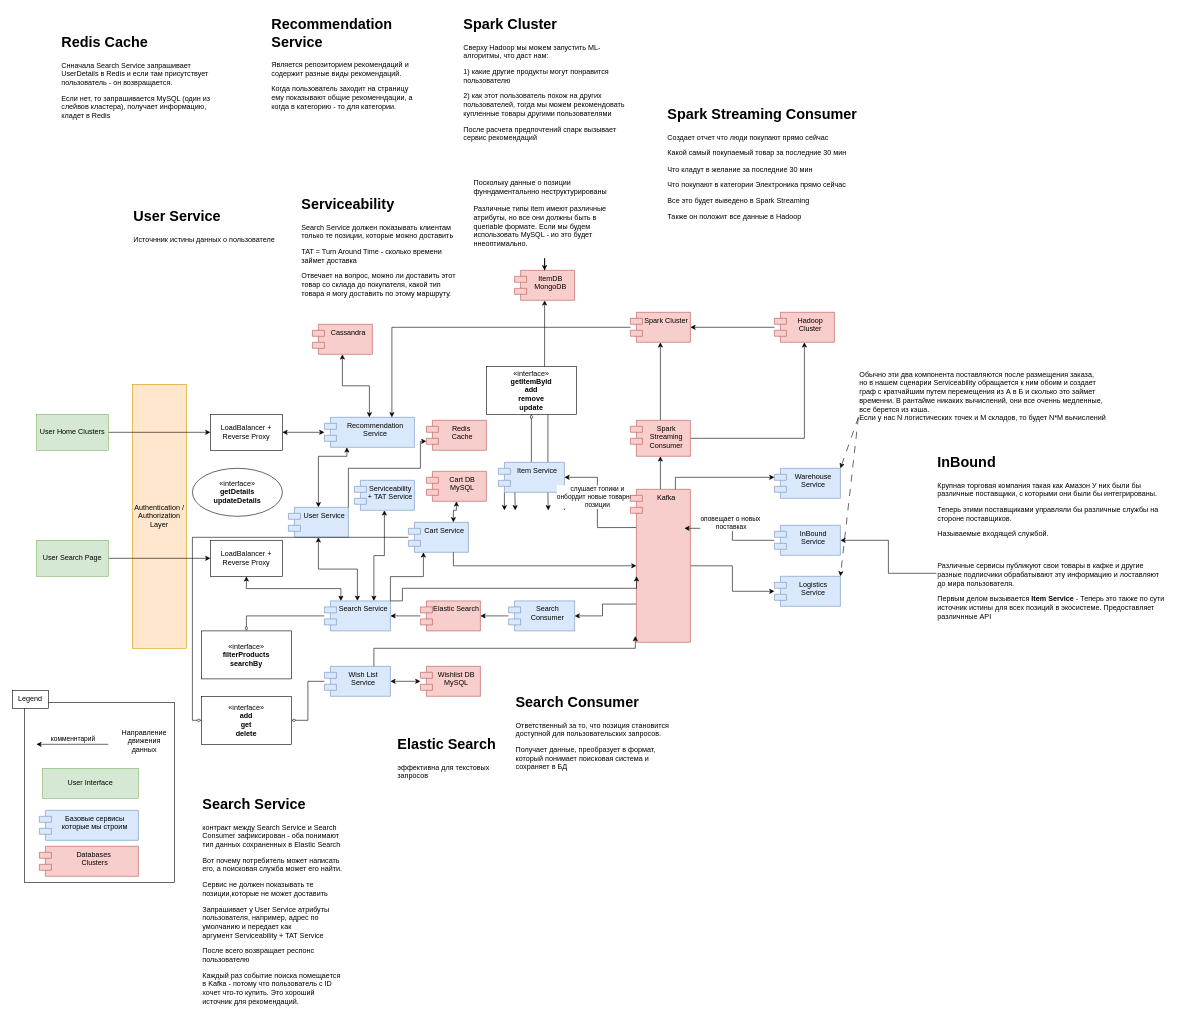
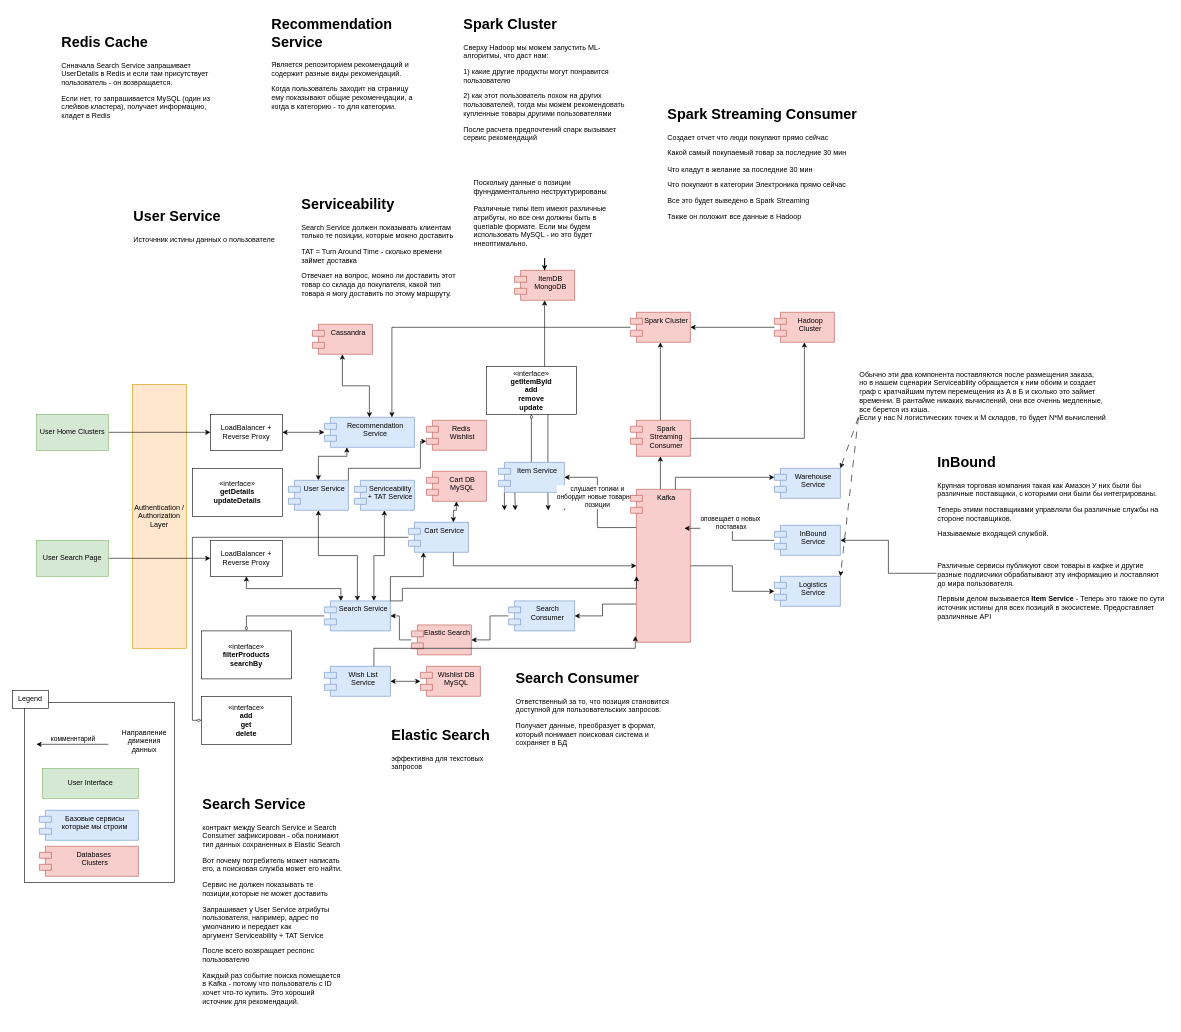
node "Redis Cache": label "Redis Cache" -> "Redis Wishlist"
node "«interface» getDetails updateDetails": shape ellipse -> rectangle
node "User Service": moved (318, 522) -> (318, 495)
node "Elastic Search": moved (450, 616) -> (441, 640)
edge "Wish List Service" -> "«interface» add get delete": removed
node "Search ConsumerОтветственный за то, что позиция становится доступной для пользовательских запросов. Получает данные, преобразует в формат, который понимает поисковая система и сохраняет в БД": moved (596, 735) -> (596, 711)
node "Elastic Searchэффективна для текстовых запросов": moved (450, 761) -> (444, 752)
